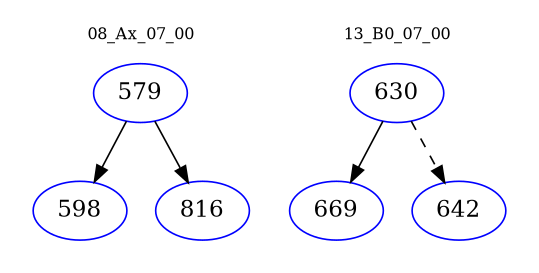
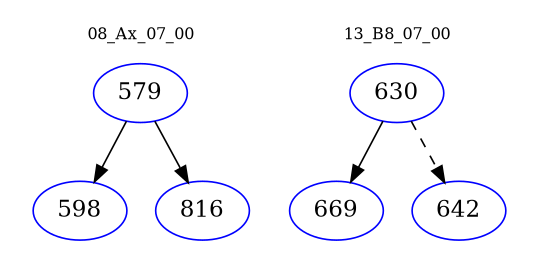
cluster "13_B0_07_00": label "13_B0_07_00" -> "13_B8_07_00"
